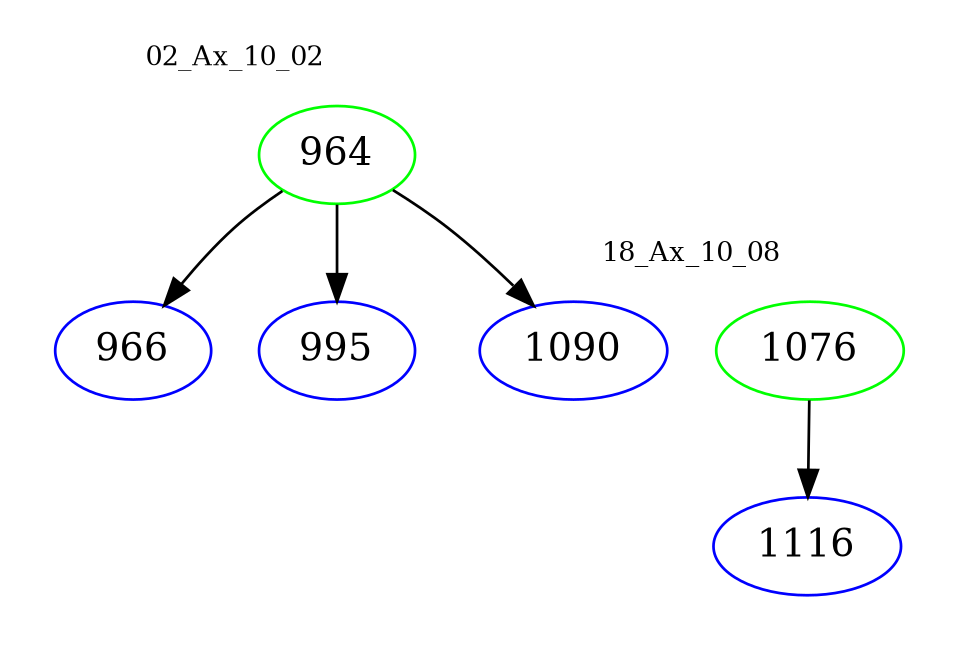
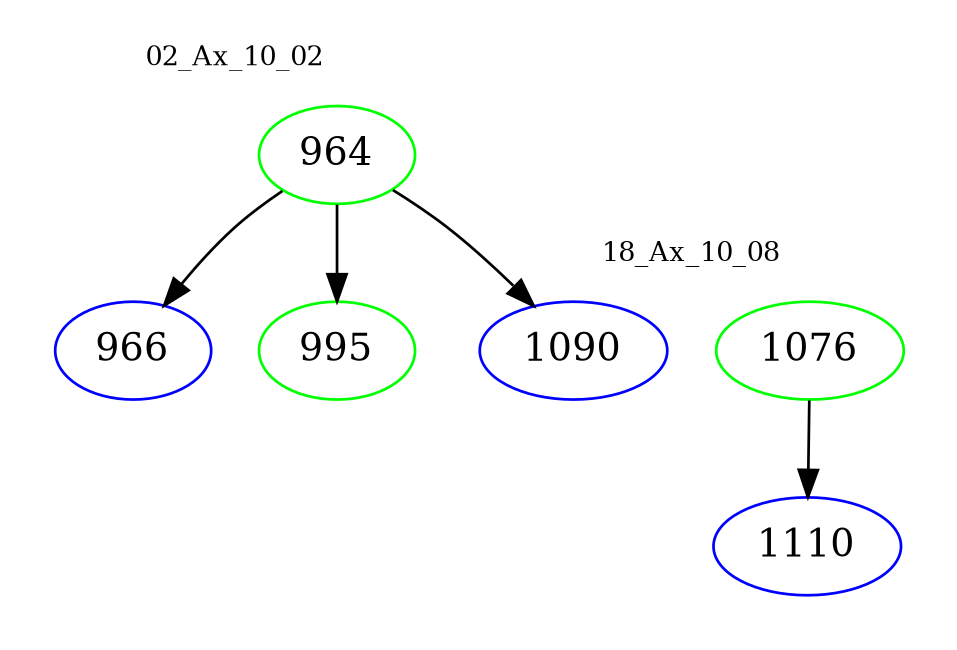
node "995": color blue -> green
node "1116": label "1116" -> "1110"
